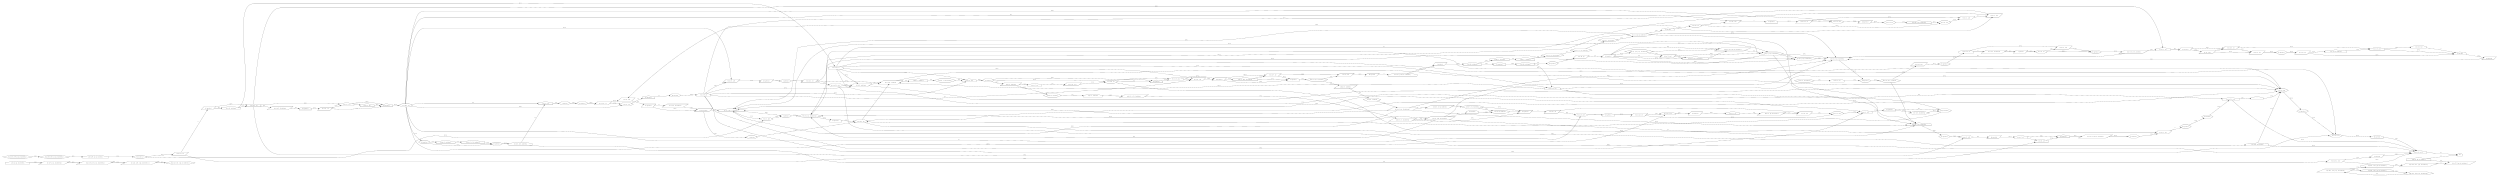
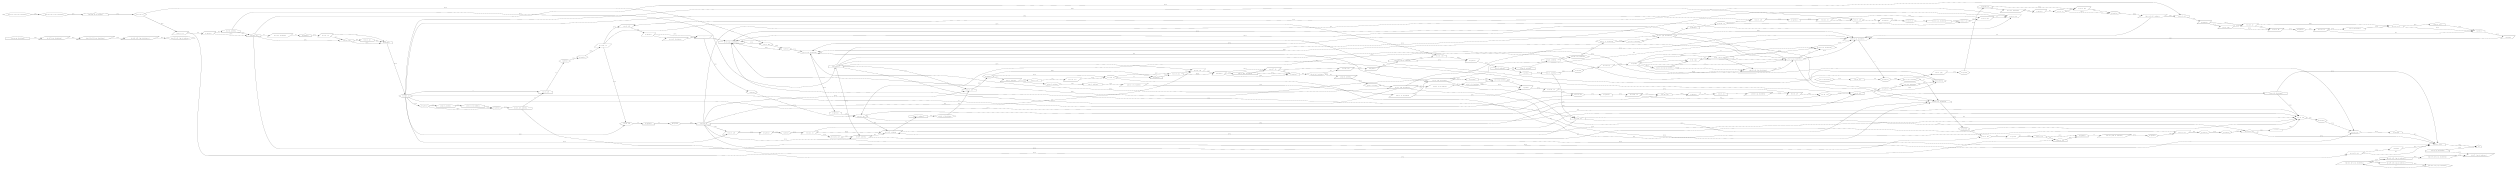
node "mov x1 , x26": added
